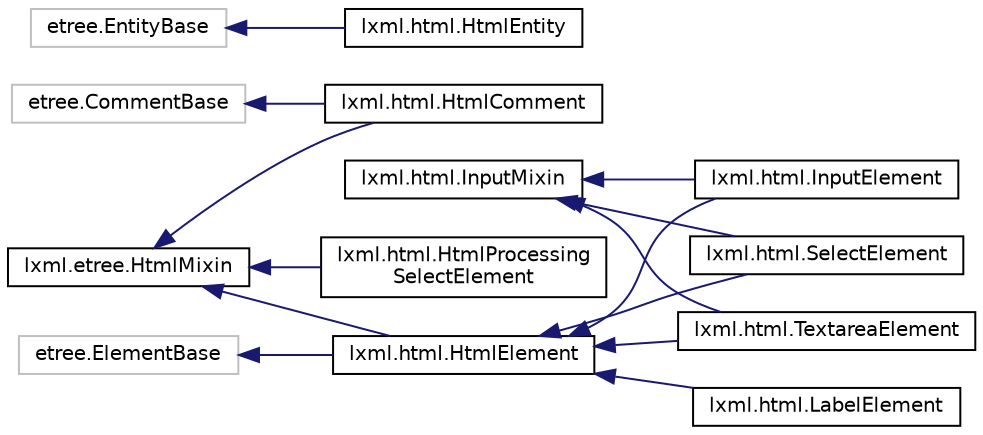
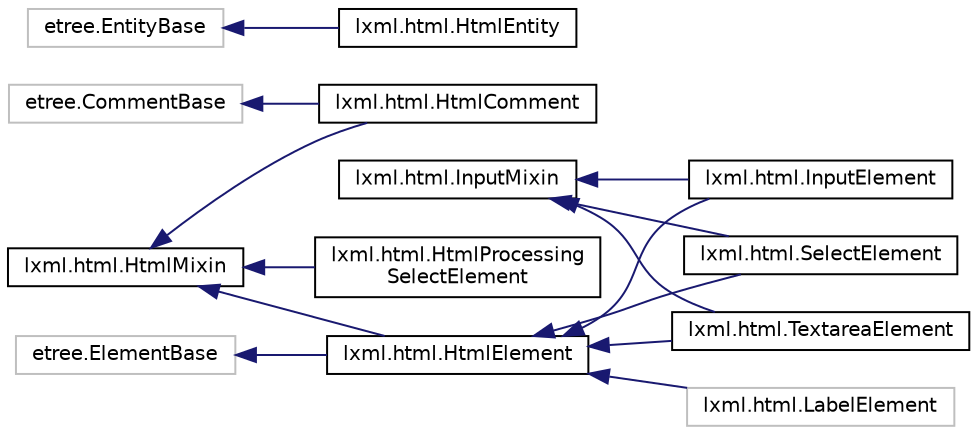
node "lxml.etree.HtmlMixin": label "lxml.etree.HtmlMixin" -> "lxml.html.HtmlMixin"
node "lxml.html.LabelElement": color black -> grey75
